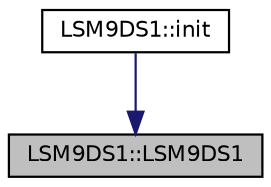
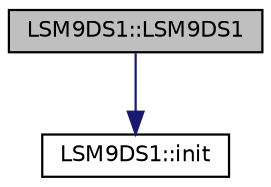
edge "LSM9DS1::init" -> "LSM9DS1::LSM9DS1": reversed
